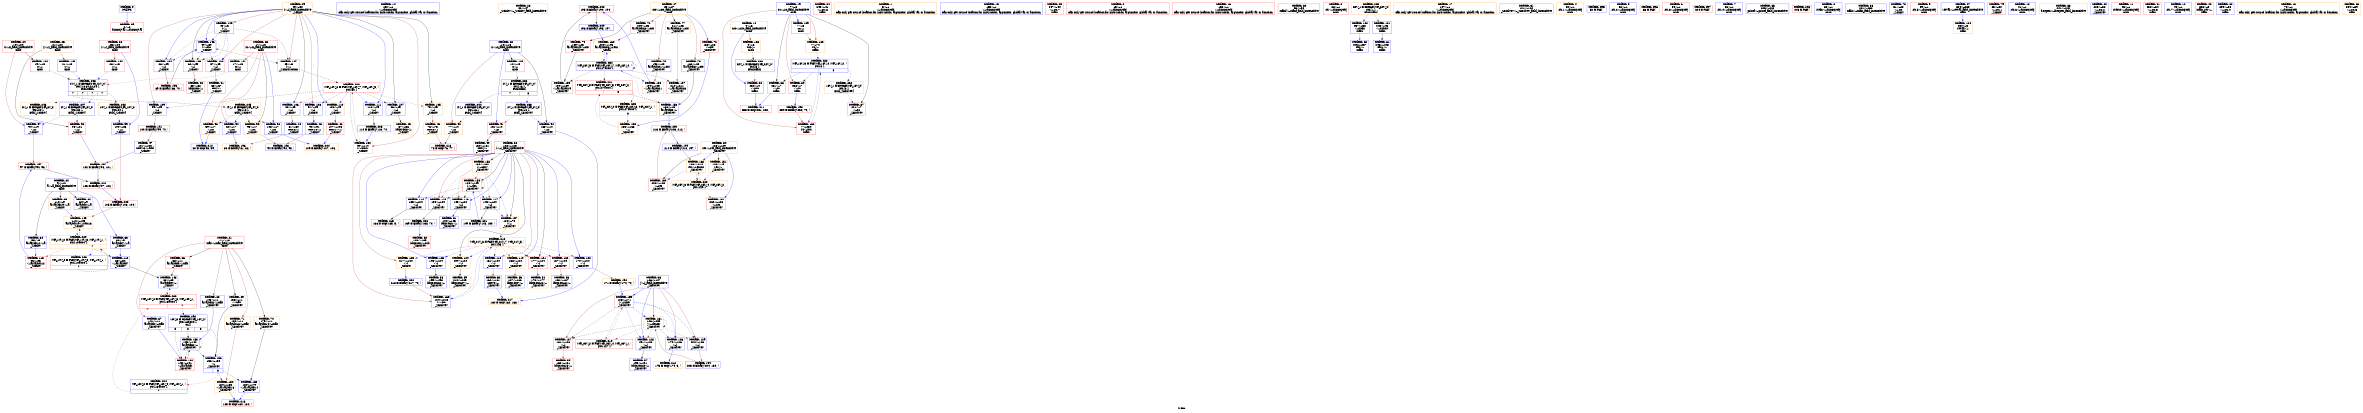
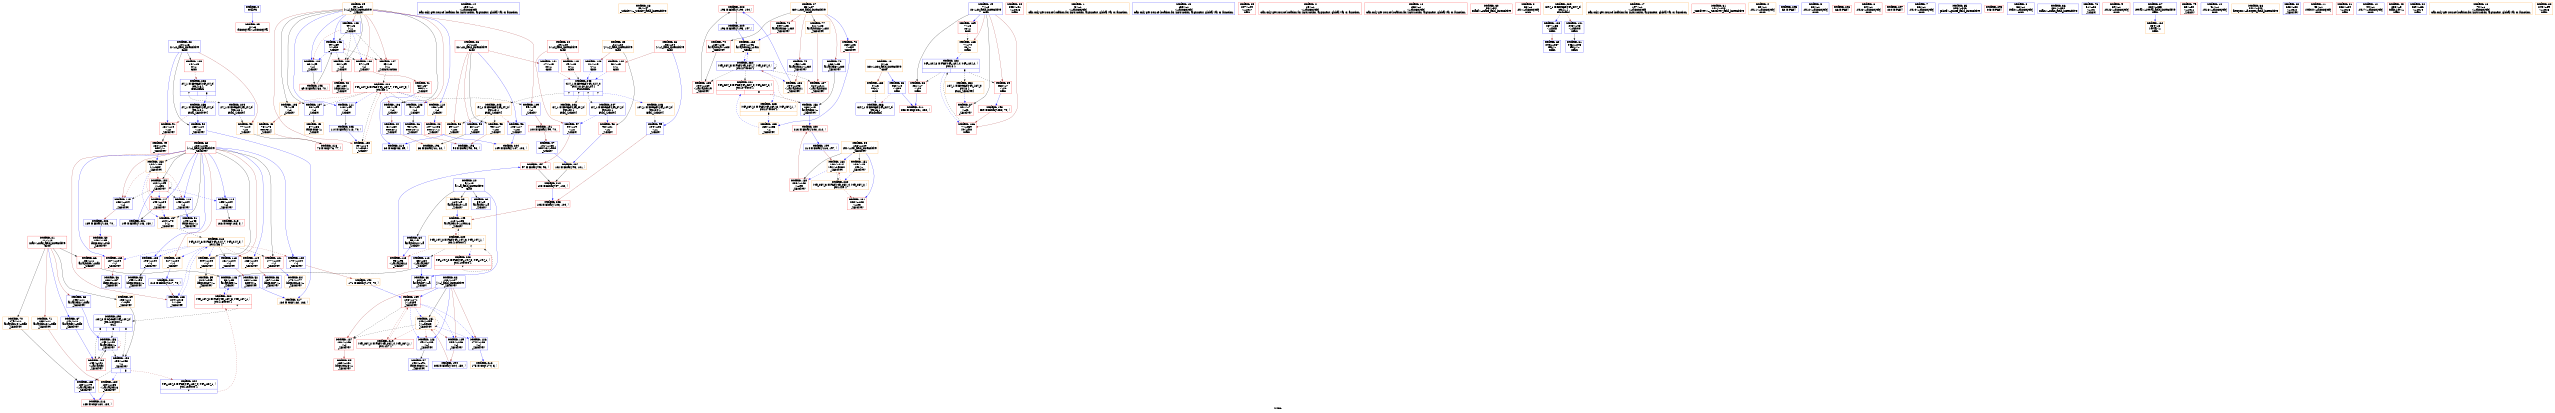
edge "NodeID: 236" -> "NodeID: 86": reversed
edge "NodeID: 63" -> "NodeID: 112": reversed
edge "NodeID: 21" -> "NodeID: 67": color brown -> blue
